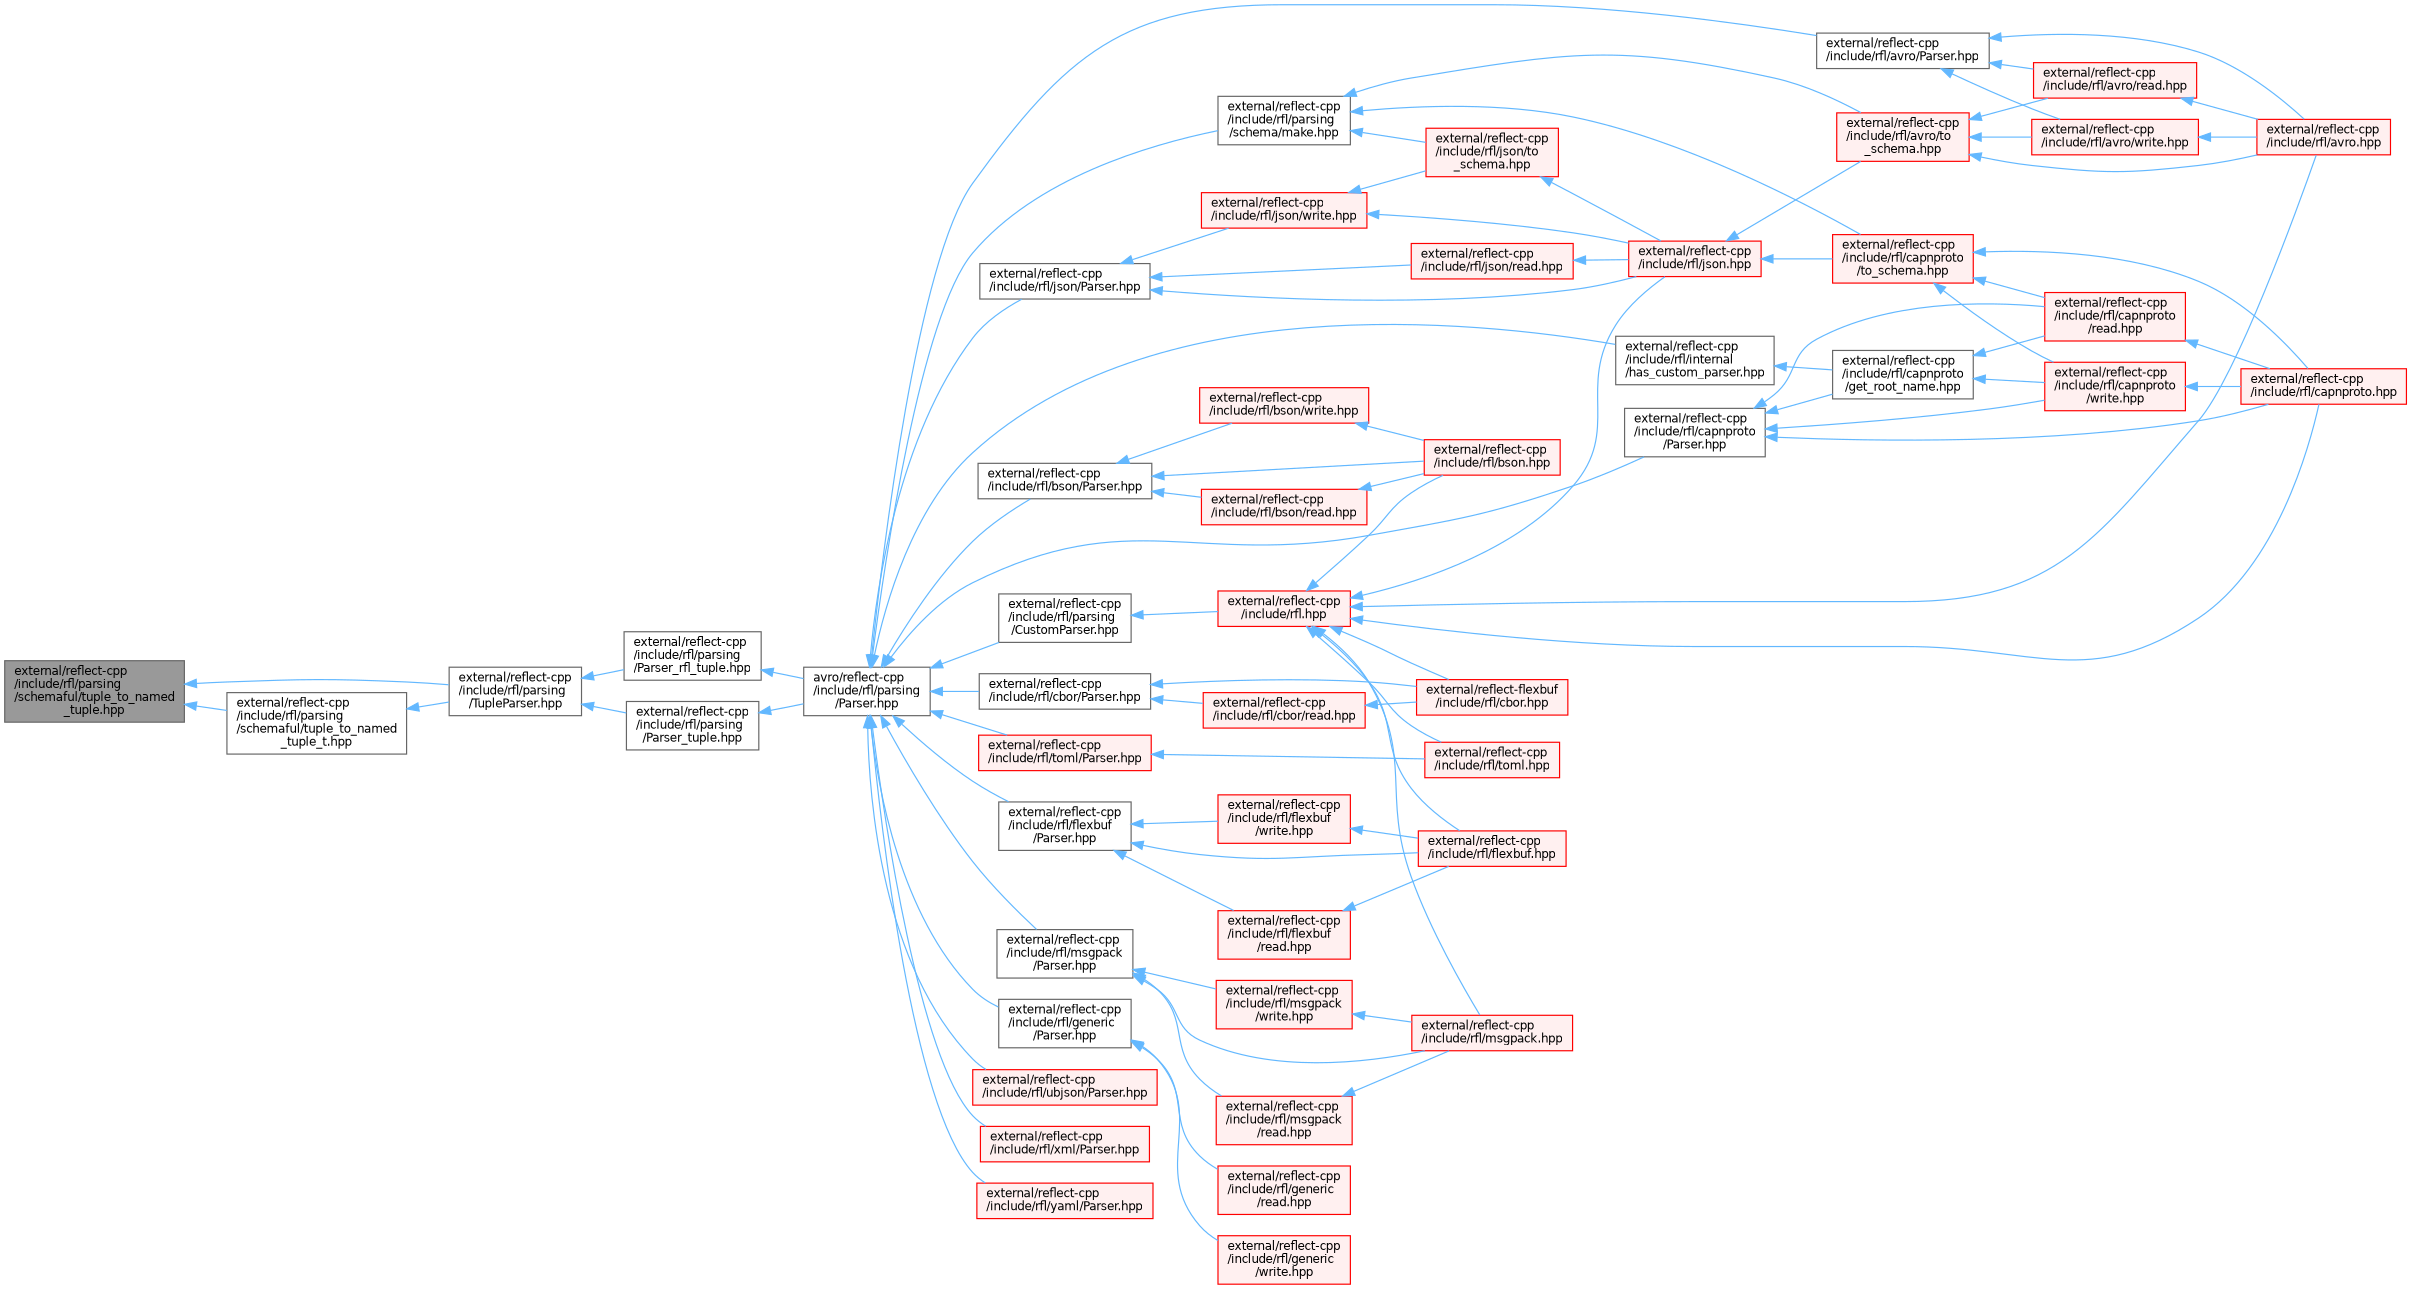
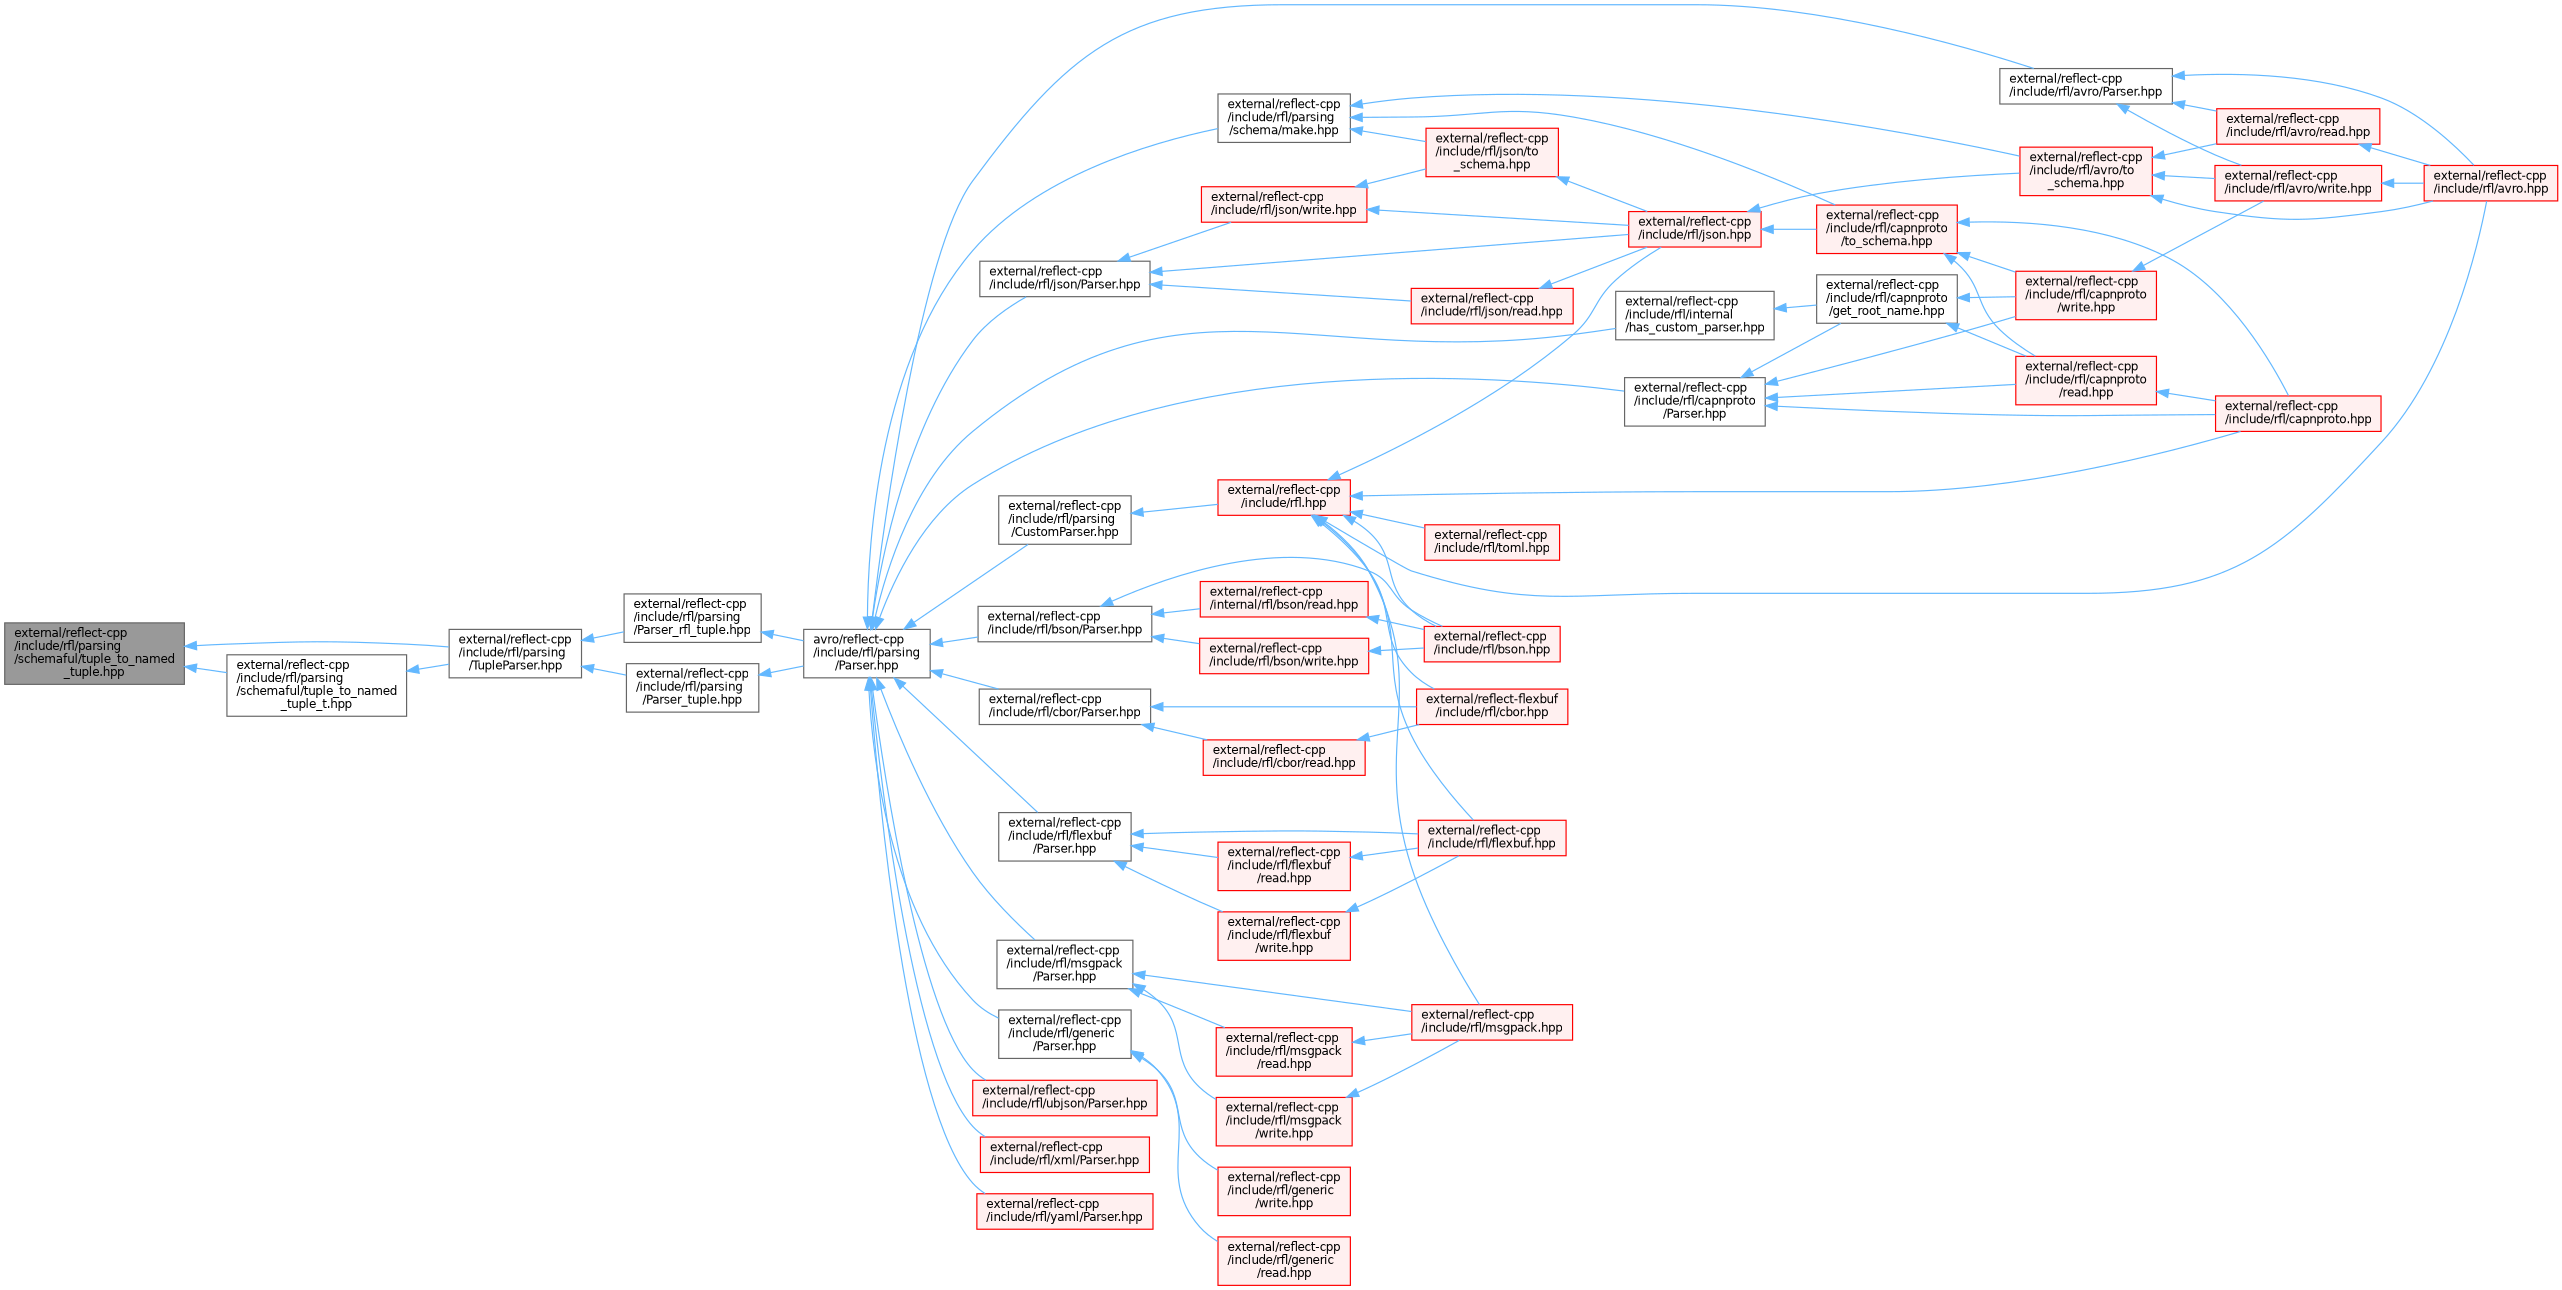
edge "external/reflect-cpp /include/rfl/capnproto.hpp" -> "external/reflect-cpp /include/rfl/capnproto /write.hpp": now "external/reflect-cpp /include/rfl/avro/write.hpp" -> "external/reflect-cpp /include/rfl/capnproto /write.hpp"
node "external/reflect-cpp /include/rfl/bson/read.hpp": label "external/reflect-cpp /include/rfl/bson/read.hpp" -> "external/reflect-cpp /internal/rfl/bson/read.hpp"
node "external/reflect-cpp /include/rfl/toml/Parser.hpp": removed
